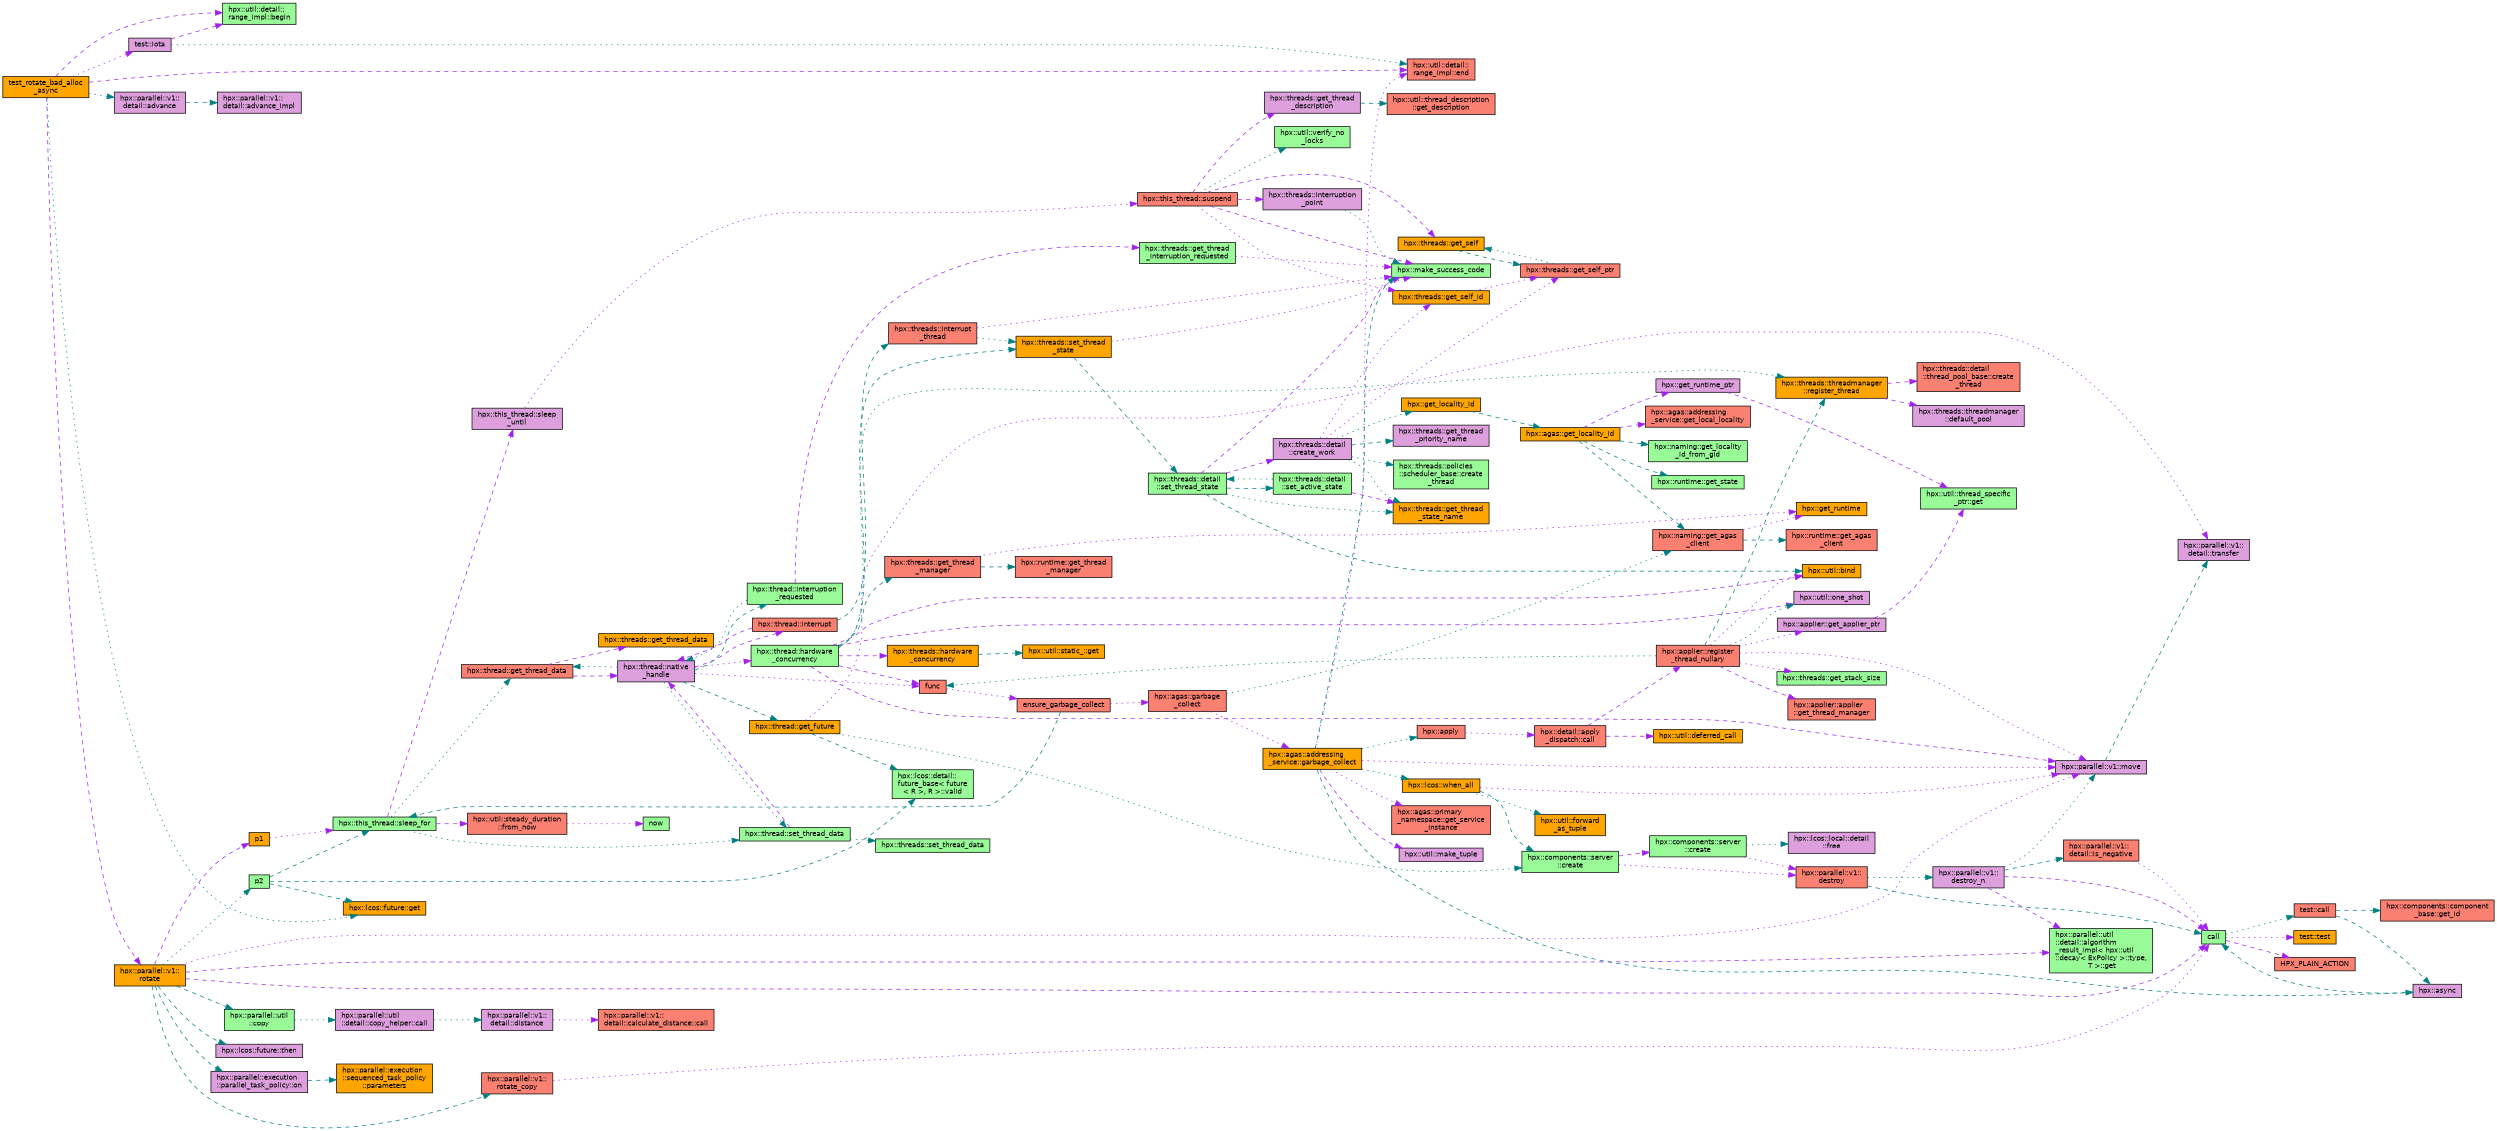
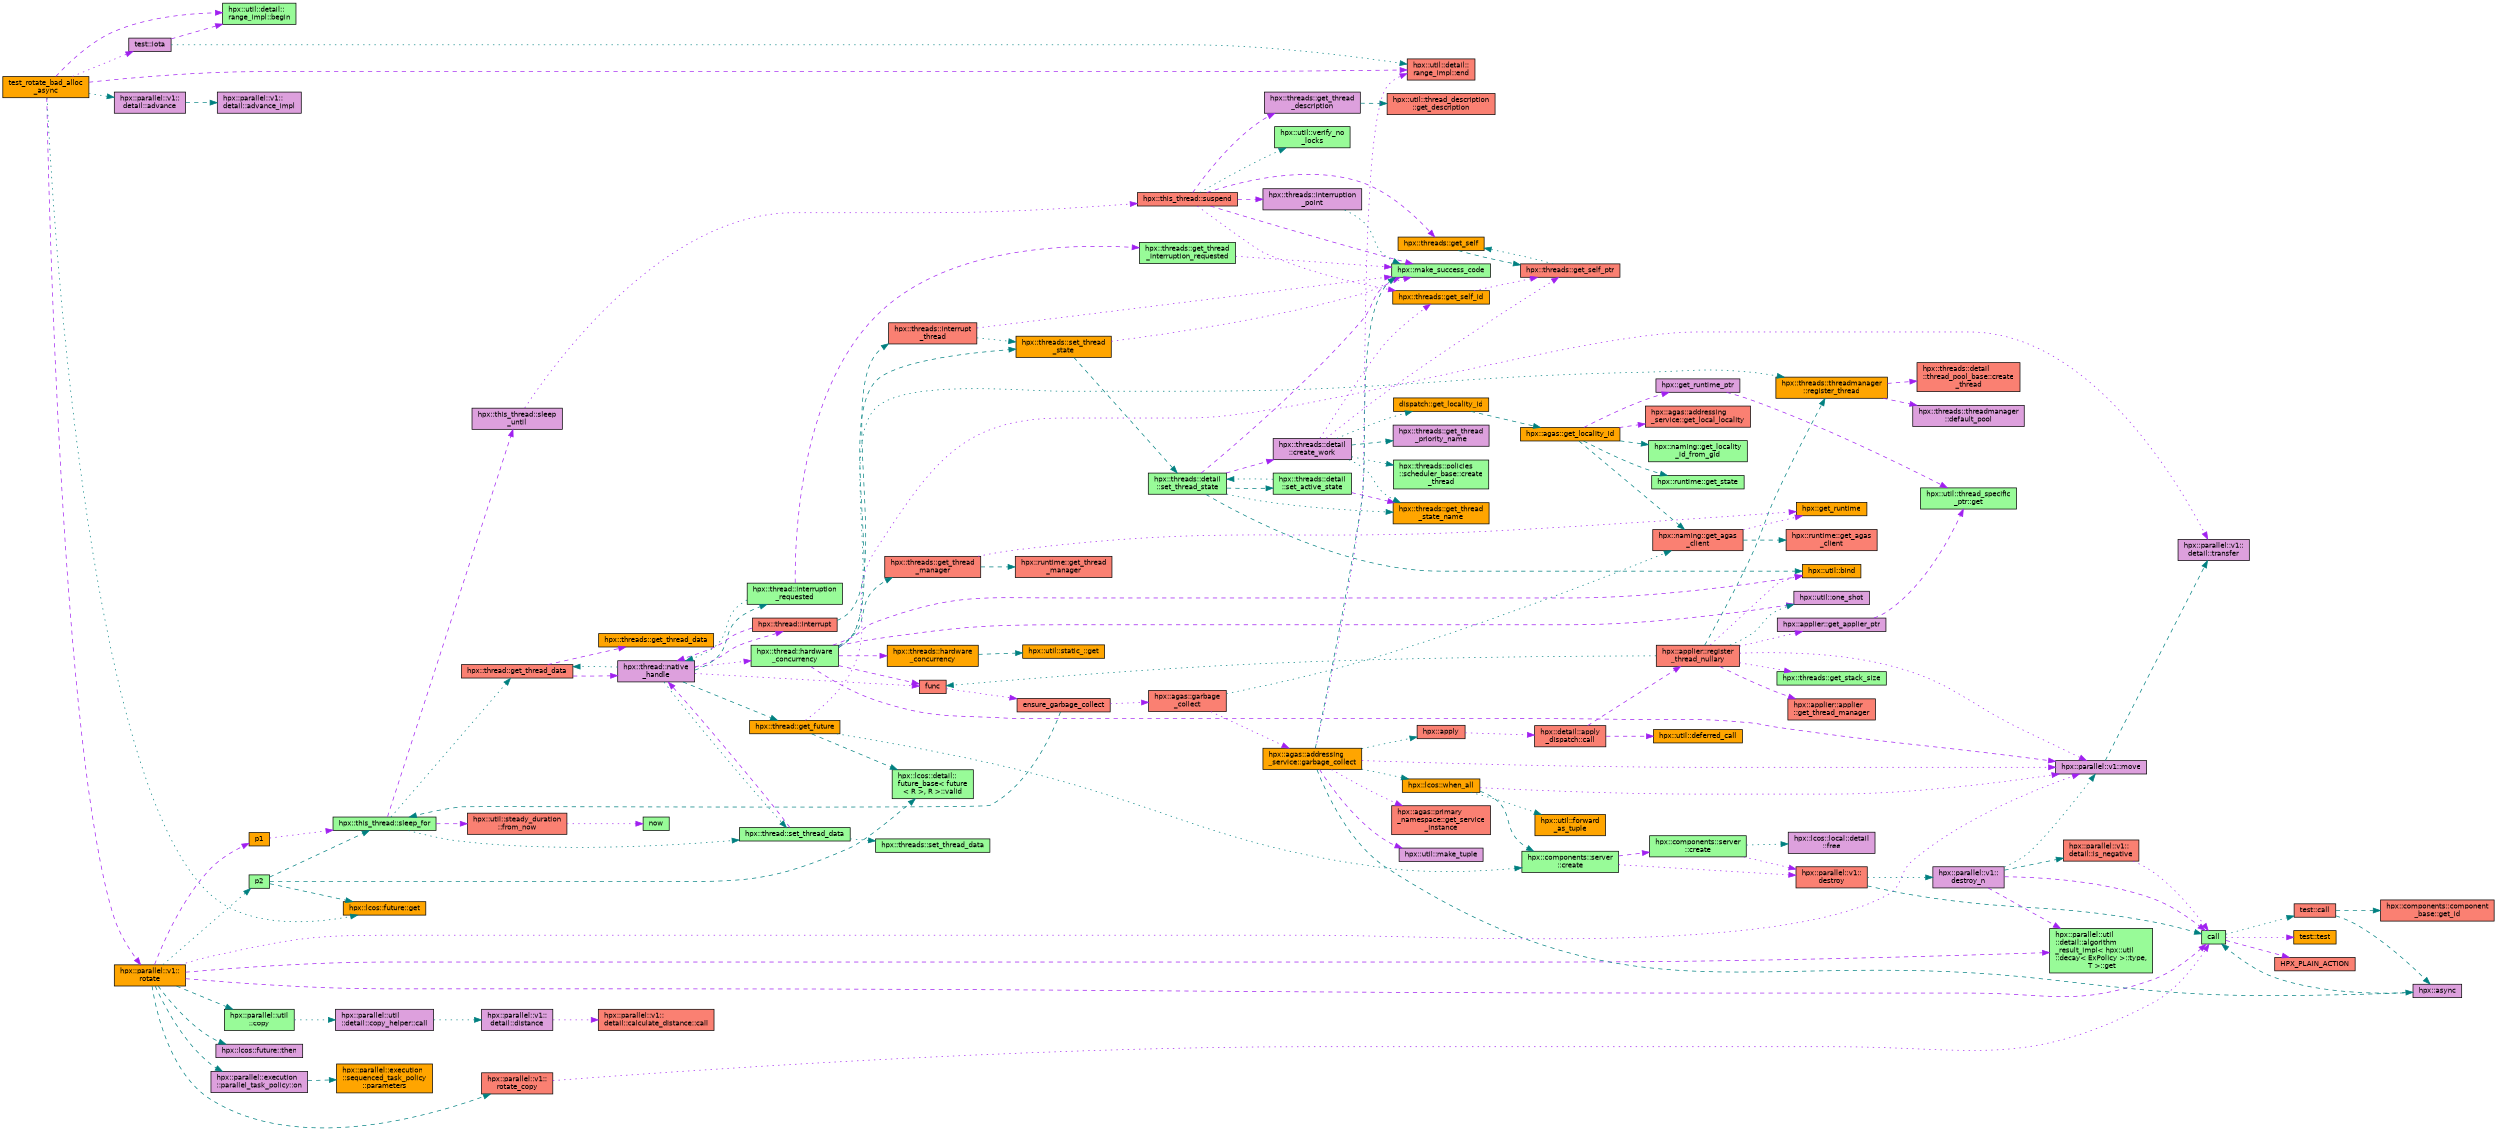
node "hpx::get_locality_id": label "hpx::get_locality_id" -> "dispatch::get_locality_id"
